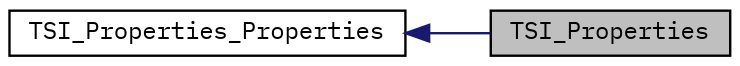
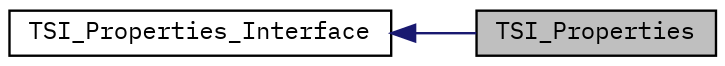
node "TSI_Properties_Properties": label "TSI_Properties_Properties" -> "TSI_Properties_Interface"
